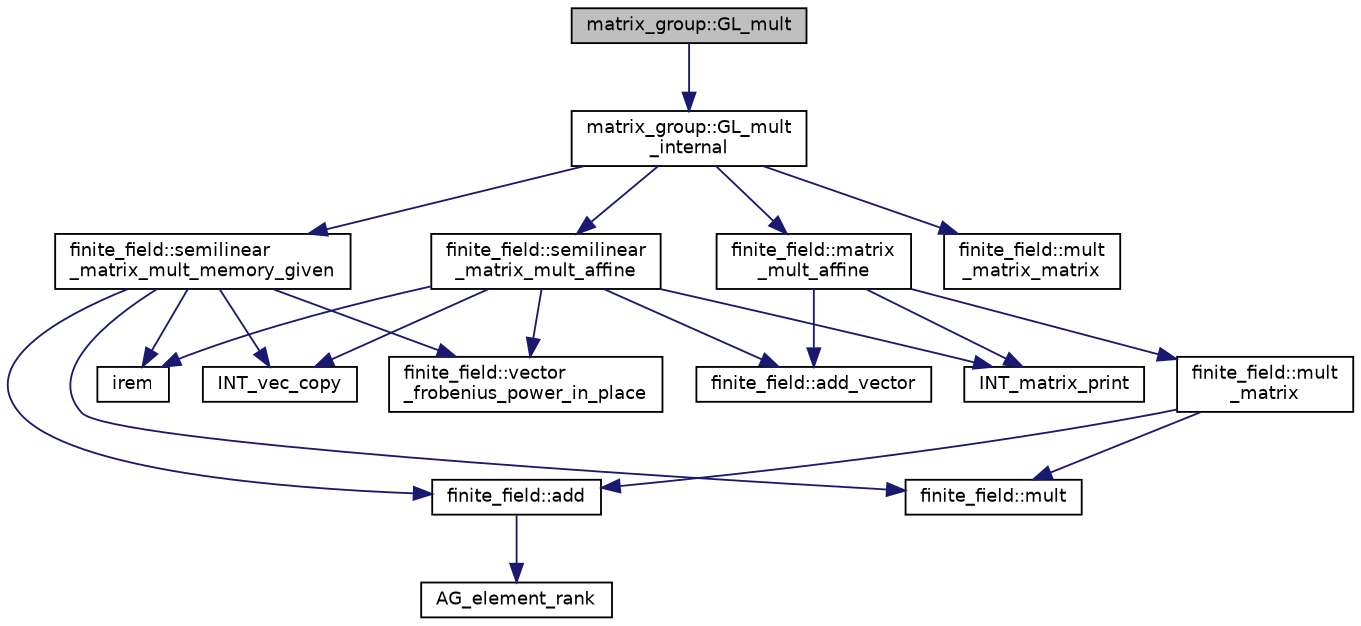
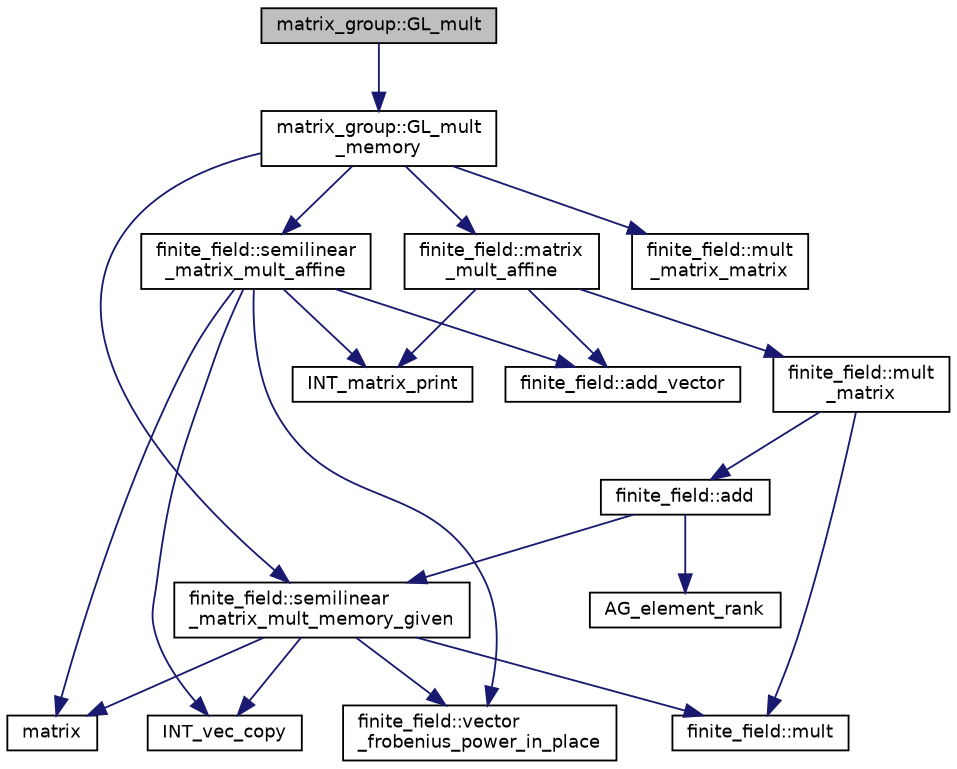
node "matrix_group::GL_mult _internal": label "matrix_group::GL_mult _internal" -> "matrix_group::GL_mult _memory"
node "irem": label "irem" -> "matrix"
edge "finite_field::semilinear _matrix_mult_memory_given" -> "finite_field::add": reversed
